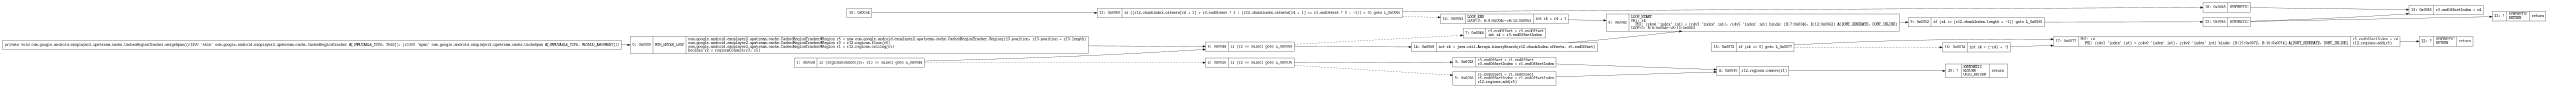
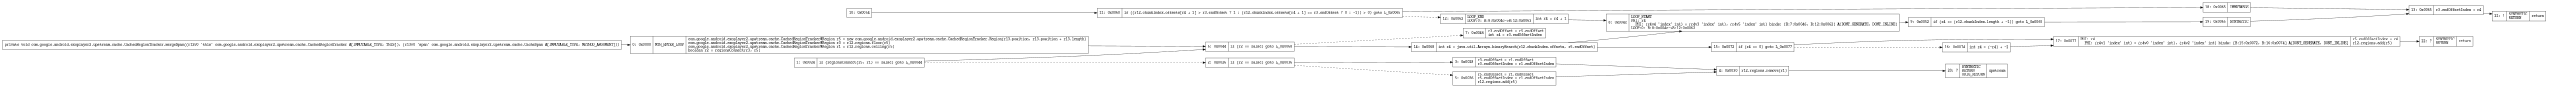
node "18: 0x0065": text "SYNTHETIC" -> "IMMUTABLE"
edge "19: 0x0065" -> "21: ?": now "13: 0x0065" -> "21: ?"
edge "14: 0x0068" -> "15: 0x0072": added
node "20: ?": text "return" -> "upstream"
